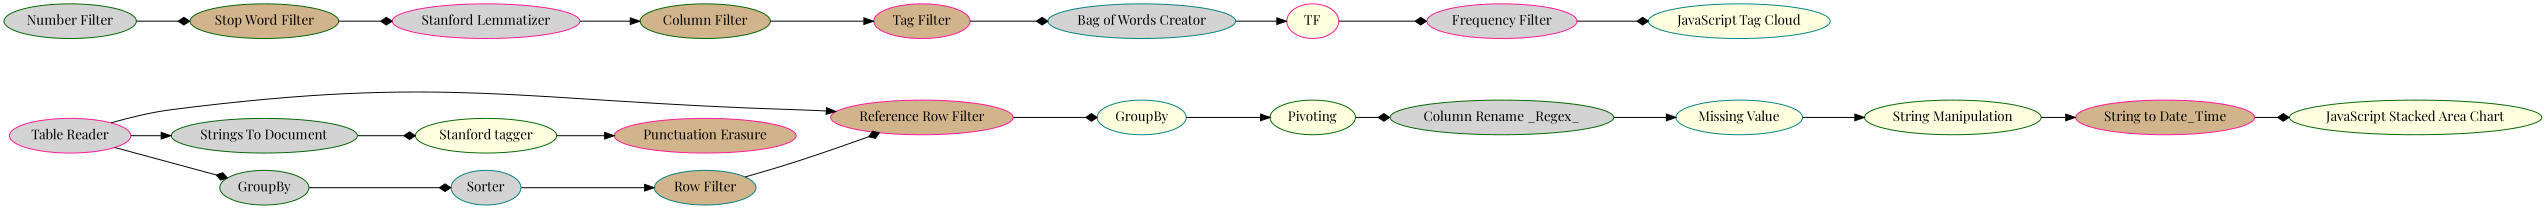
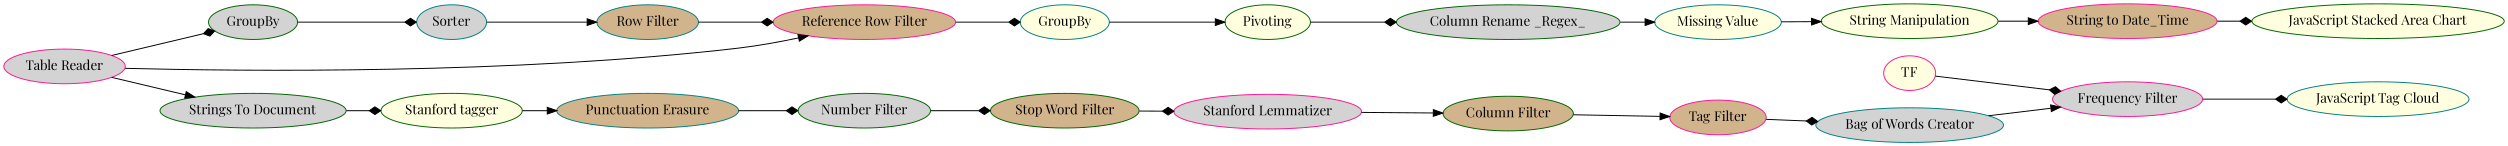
edge "Bag of Words Creator" -> "TF": now "Bag of Words Creator" -> "Frequency Filter"
edge "Punctuation Erasure" -> "Number Filter": added
node "Punctuation Erasure": color deeppink -> teal
